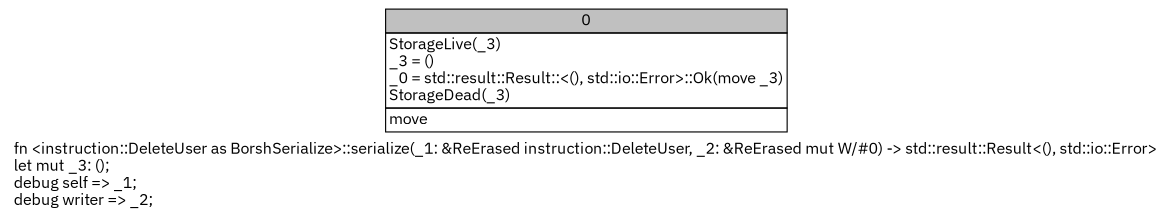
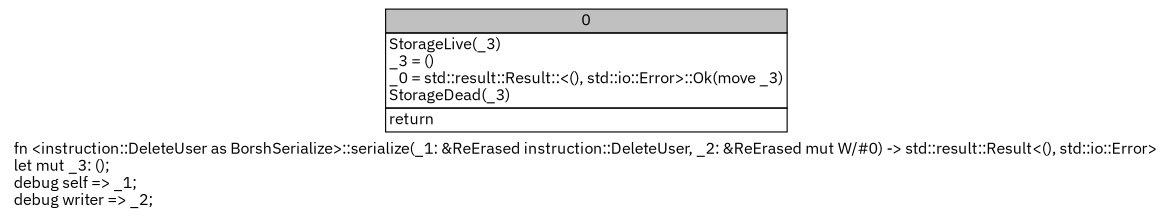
node "0": text "move" -> "return"
